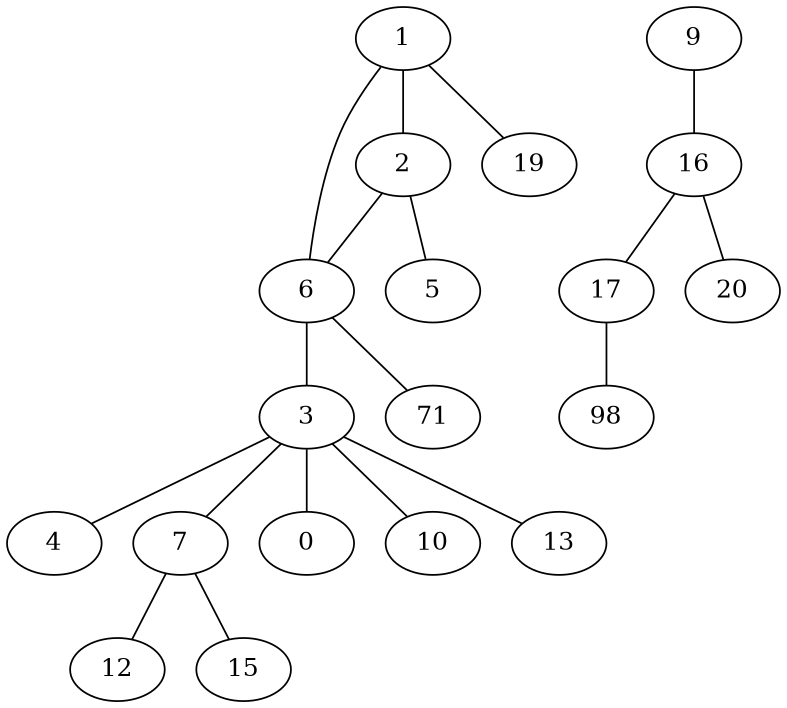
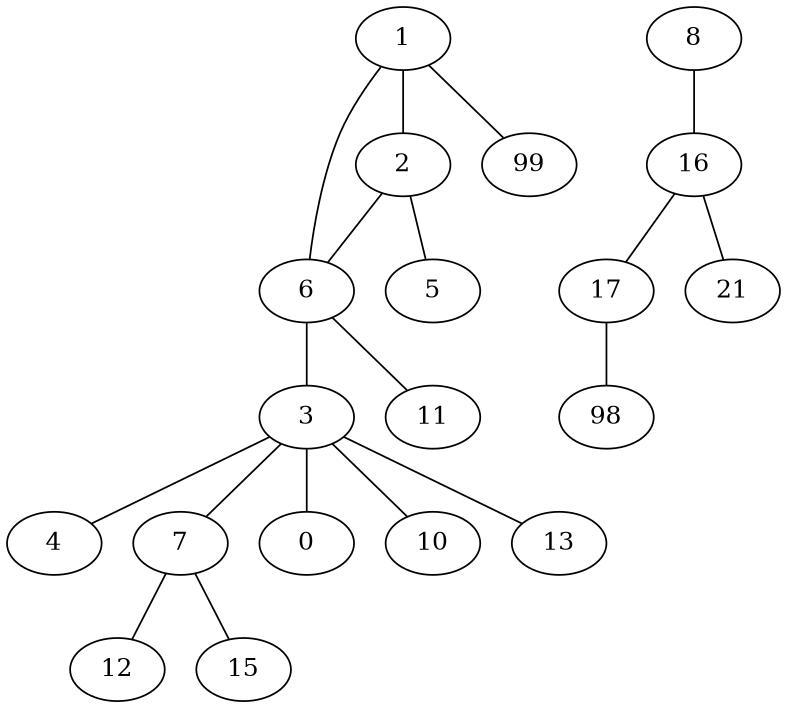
node "9": label "9" -> "8"
node "19": label "19" -> "99"
node "20": label "20" -> "21"
node "71": label "71" -> "11"
